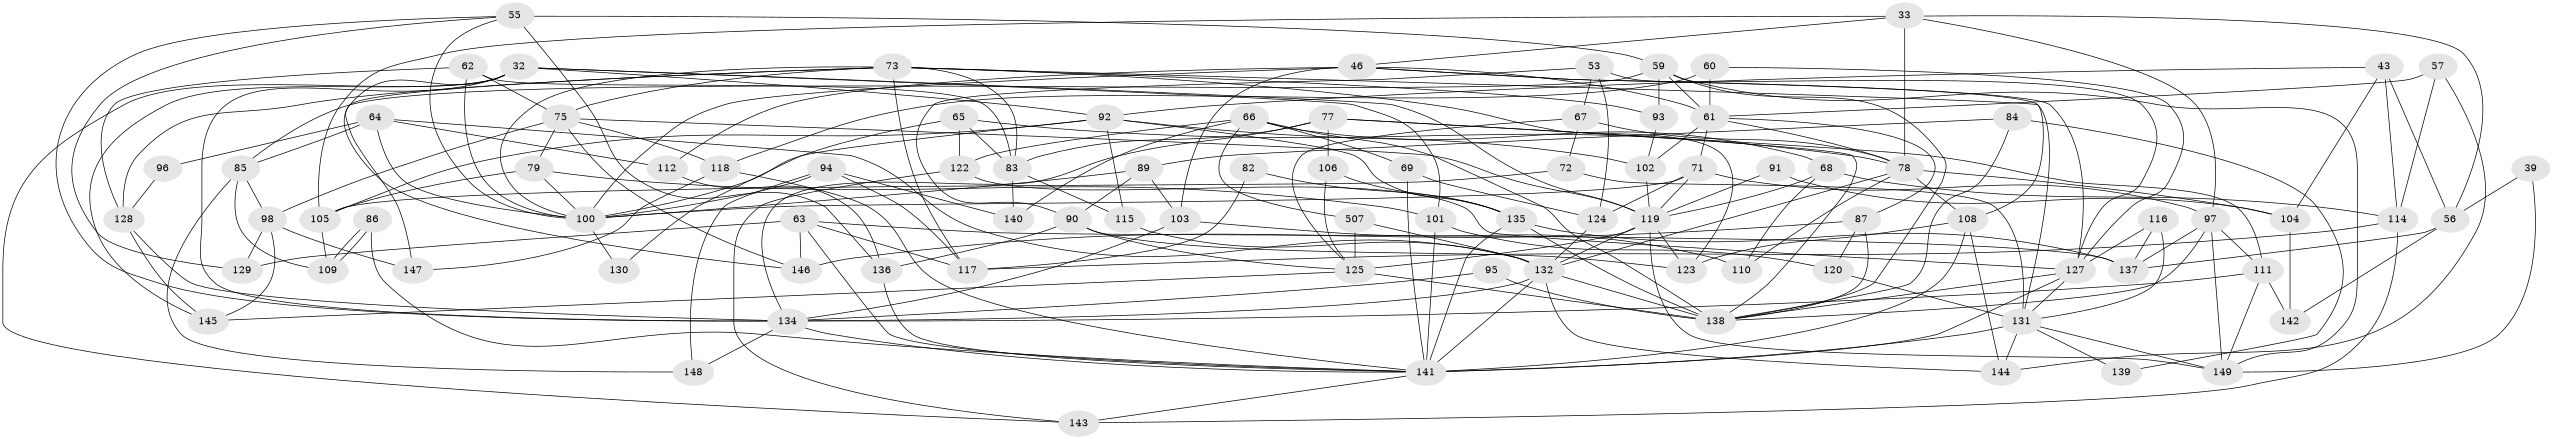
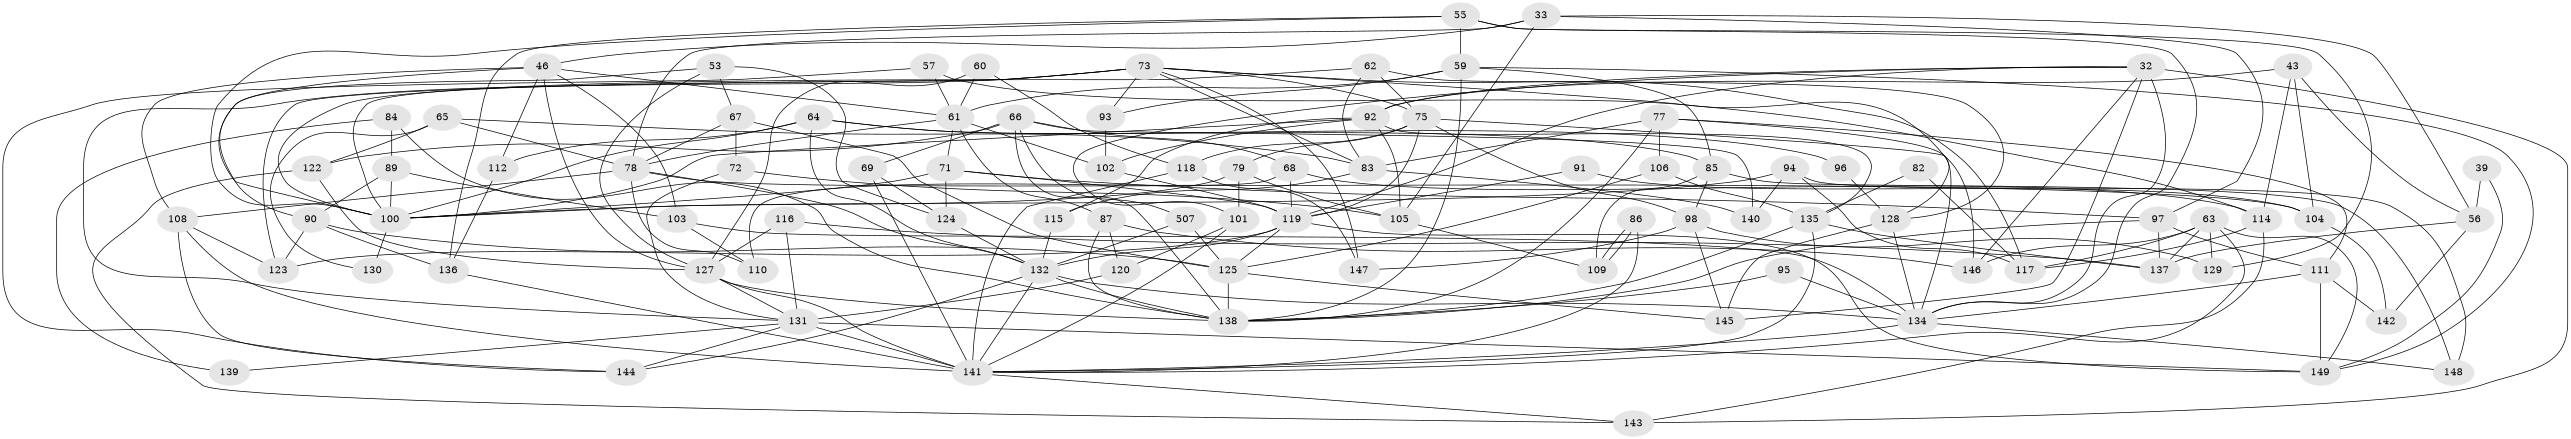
edge "97" -- "149": now "63" -- "149"
